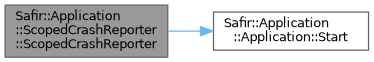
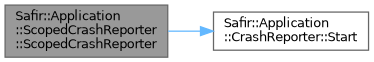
node "Safir::Application ::Application::Start": label "Safir::Application ::Application::Start" -> "Safir::Application ::CrashReporter::Start"
